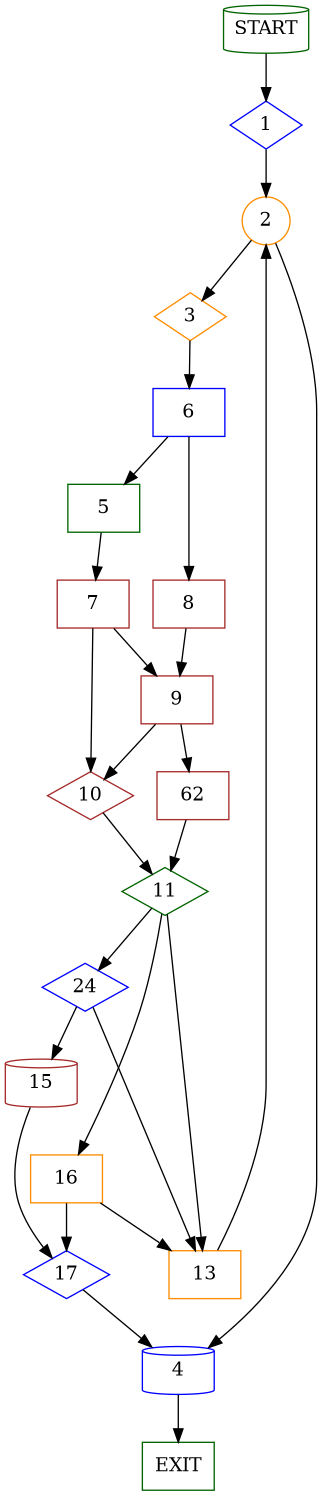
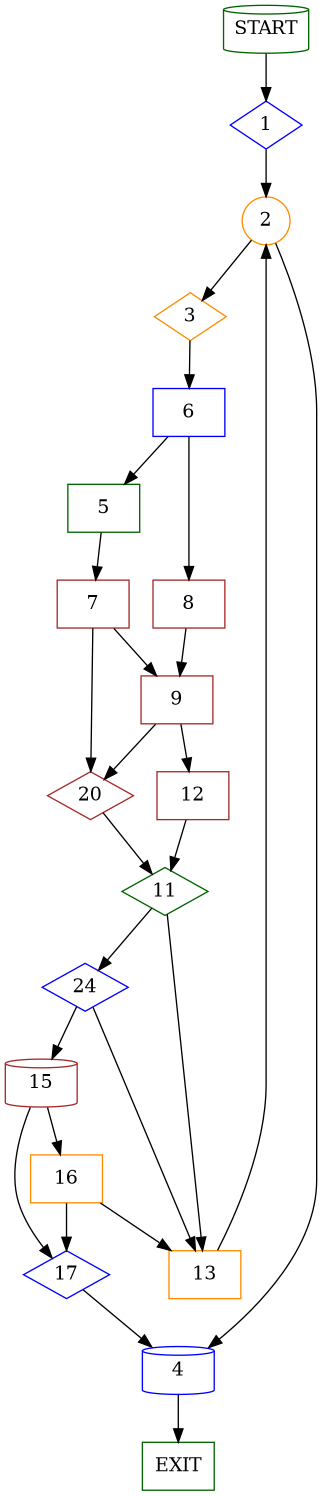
node "10": label "10" -> "20"
node "62": label "62" -> "12"
edge "11" -> "16": now "15" -> "16"
